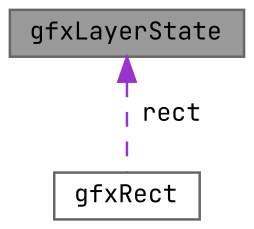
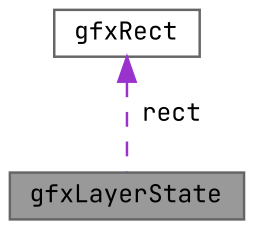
edge "gfxRect" -> "gfxLayerState": reversed
